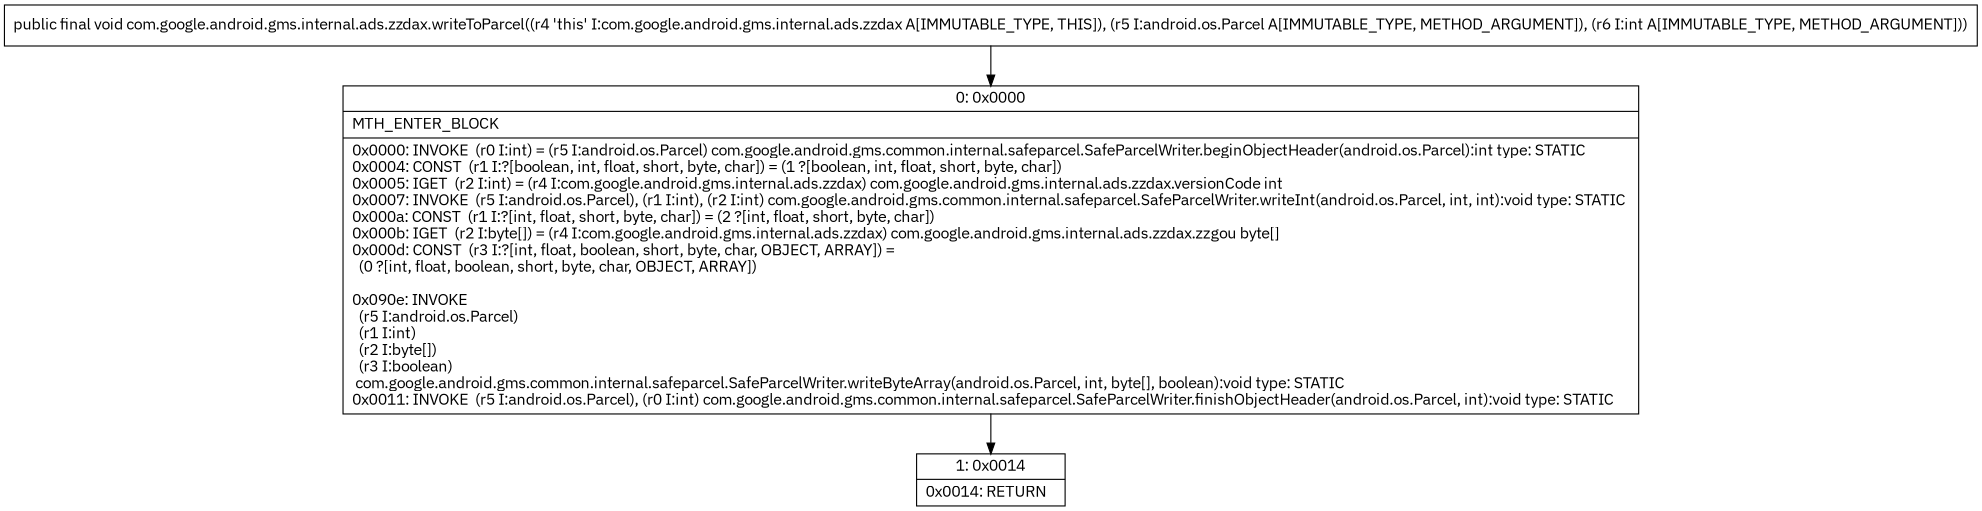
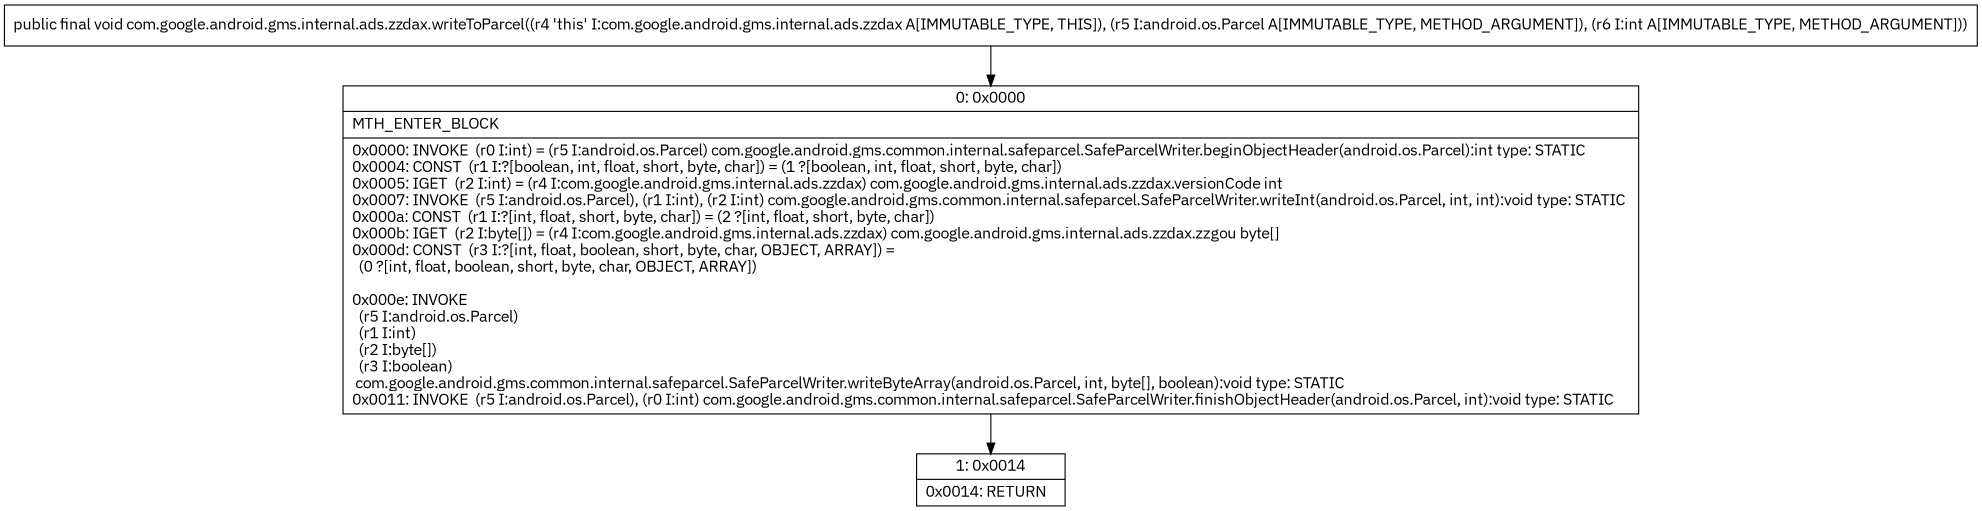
node "0: 0x0000": text "0x090e: INVOKE" -> "0x000e: INVOKE"
